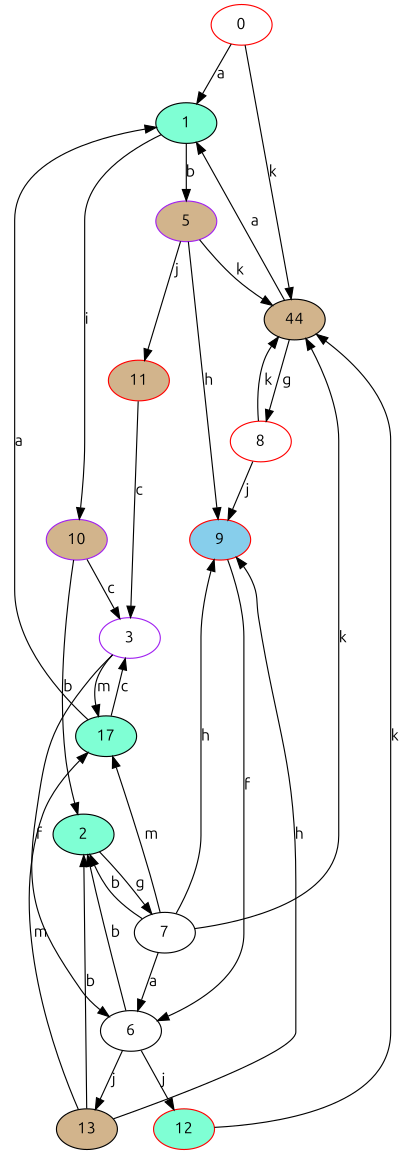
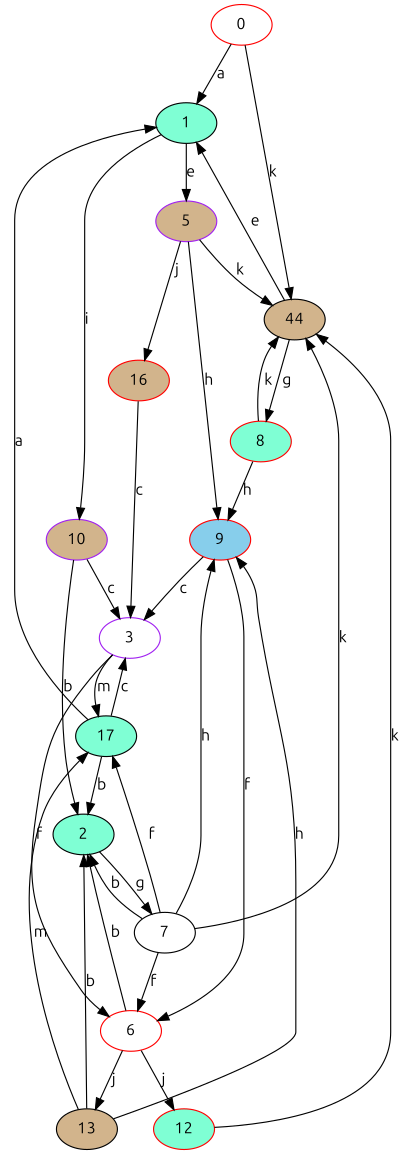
edge "1" -> "5": label "b" -> "e"
edge "44" -> "1": label "a" -> "e"
node "11": label "11" -> "16"
node "8": fillcolor white -> aquamarine
edge "8" -> "9": label "j" -> "h"
edge "9" -> "3": added, label "c"
edge "17" -> "2": added, label "b"
edge "7" -> "17": label "m" -> "f"
edge "7" -> "6": label "a" -> "f"
node "6": color black -> red
